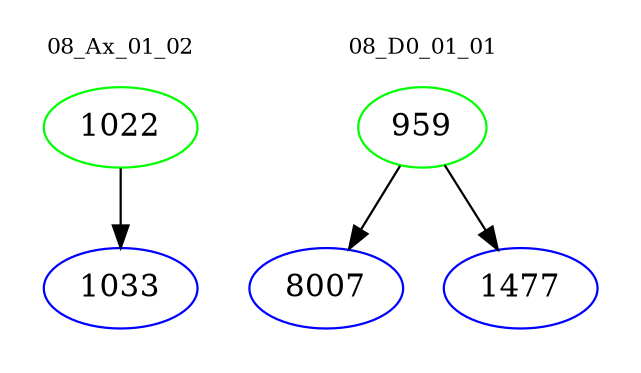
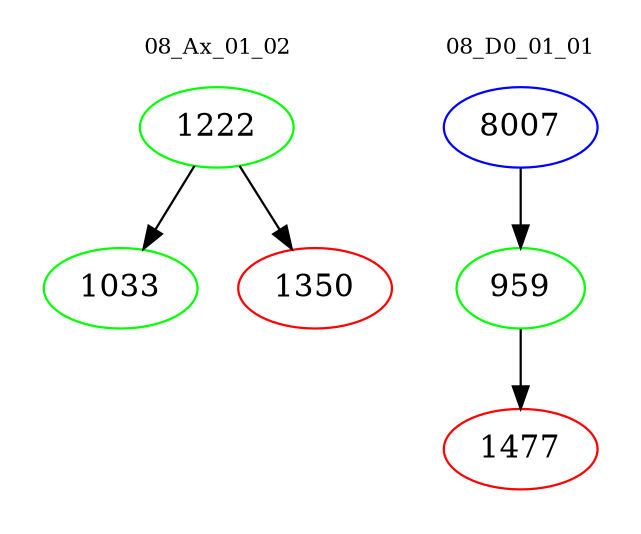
node "1022": label "1022" -> "1222"
edge "959" -> "8007": reversed
node "1033": color blue -> green
node "1350": added
node "1477": color blue -> red
